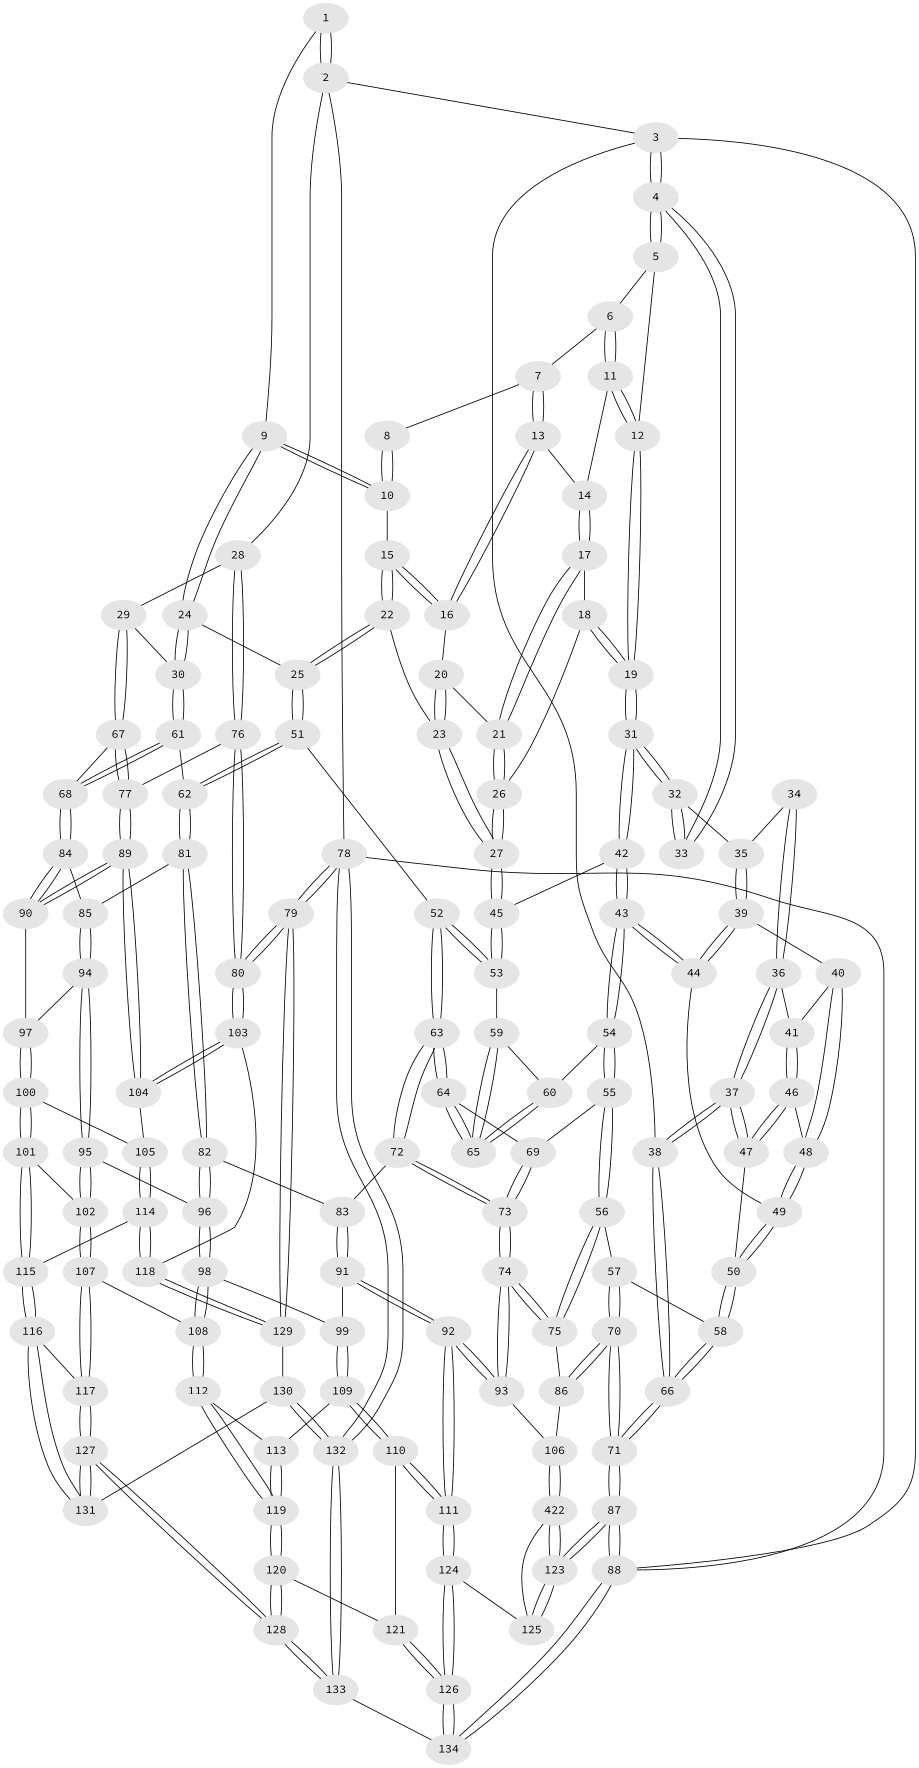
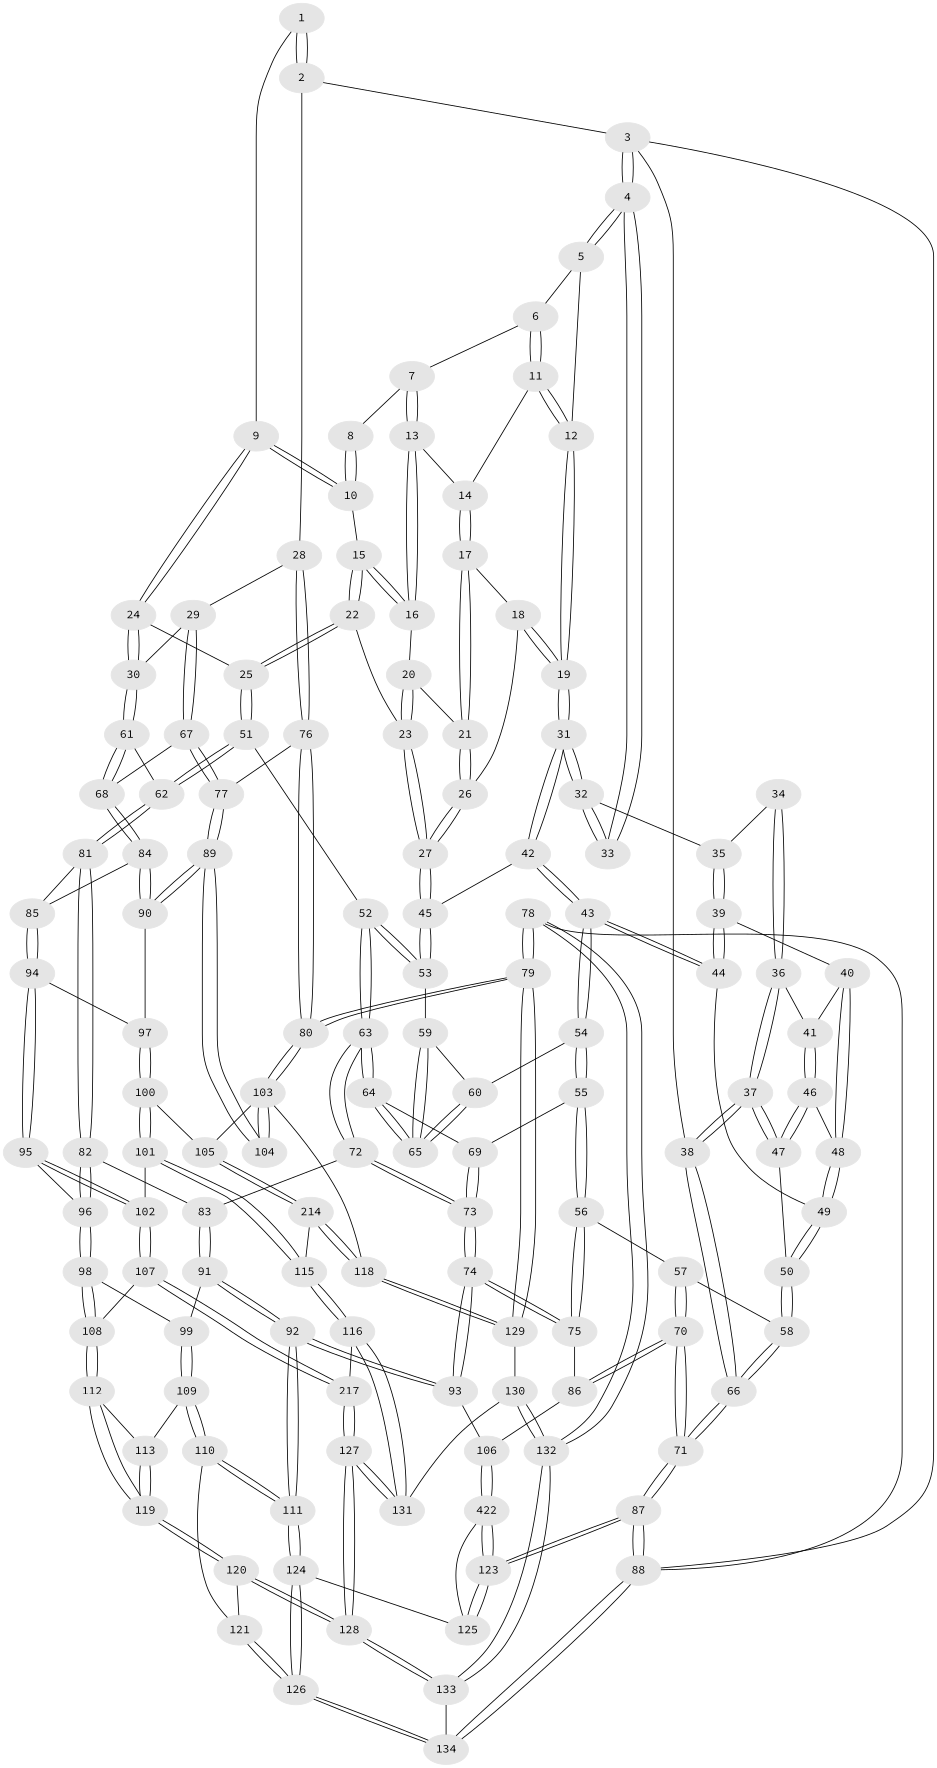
edge "2" -- "78": removed
edge "104" -- "105": now "103" -- "105"
node "114": label "114" -> "214"
node "117": label "117" -> "217"
